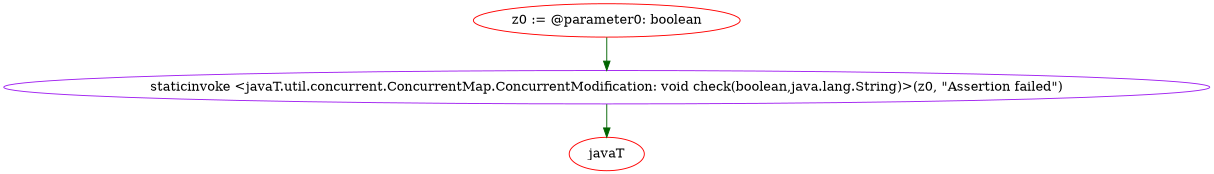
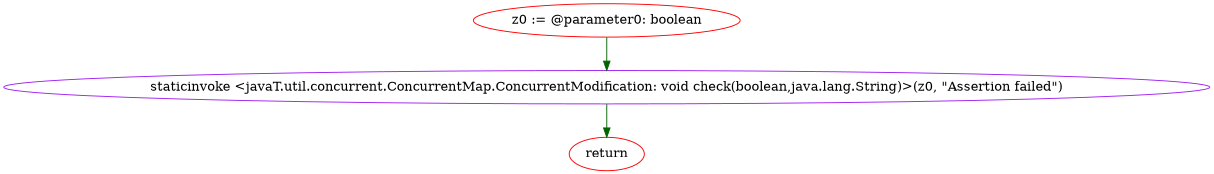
node "javaT": label "javaT" -> "return"
